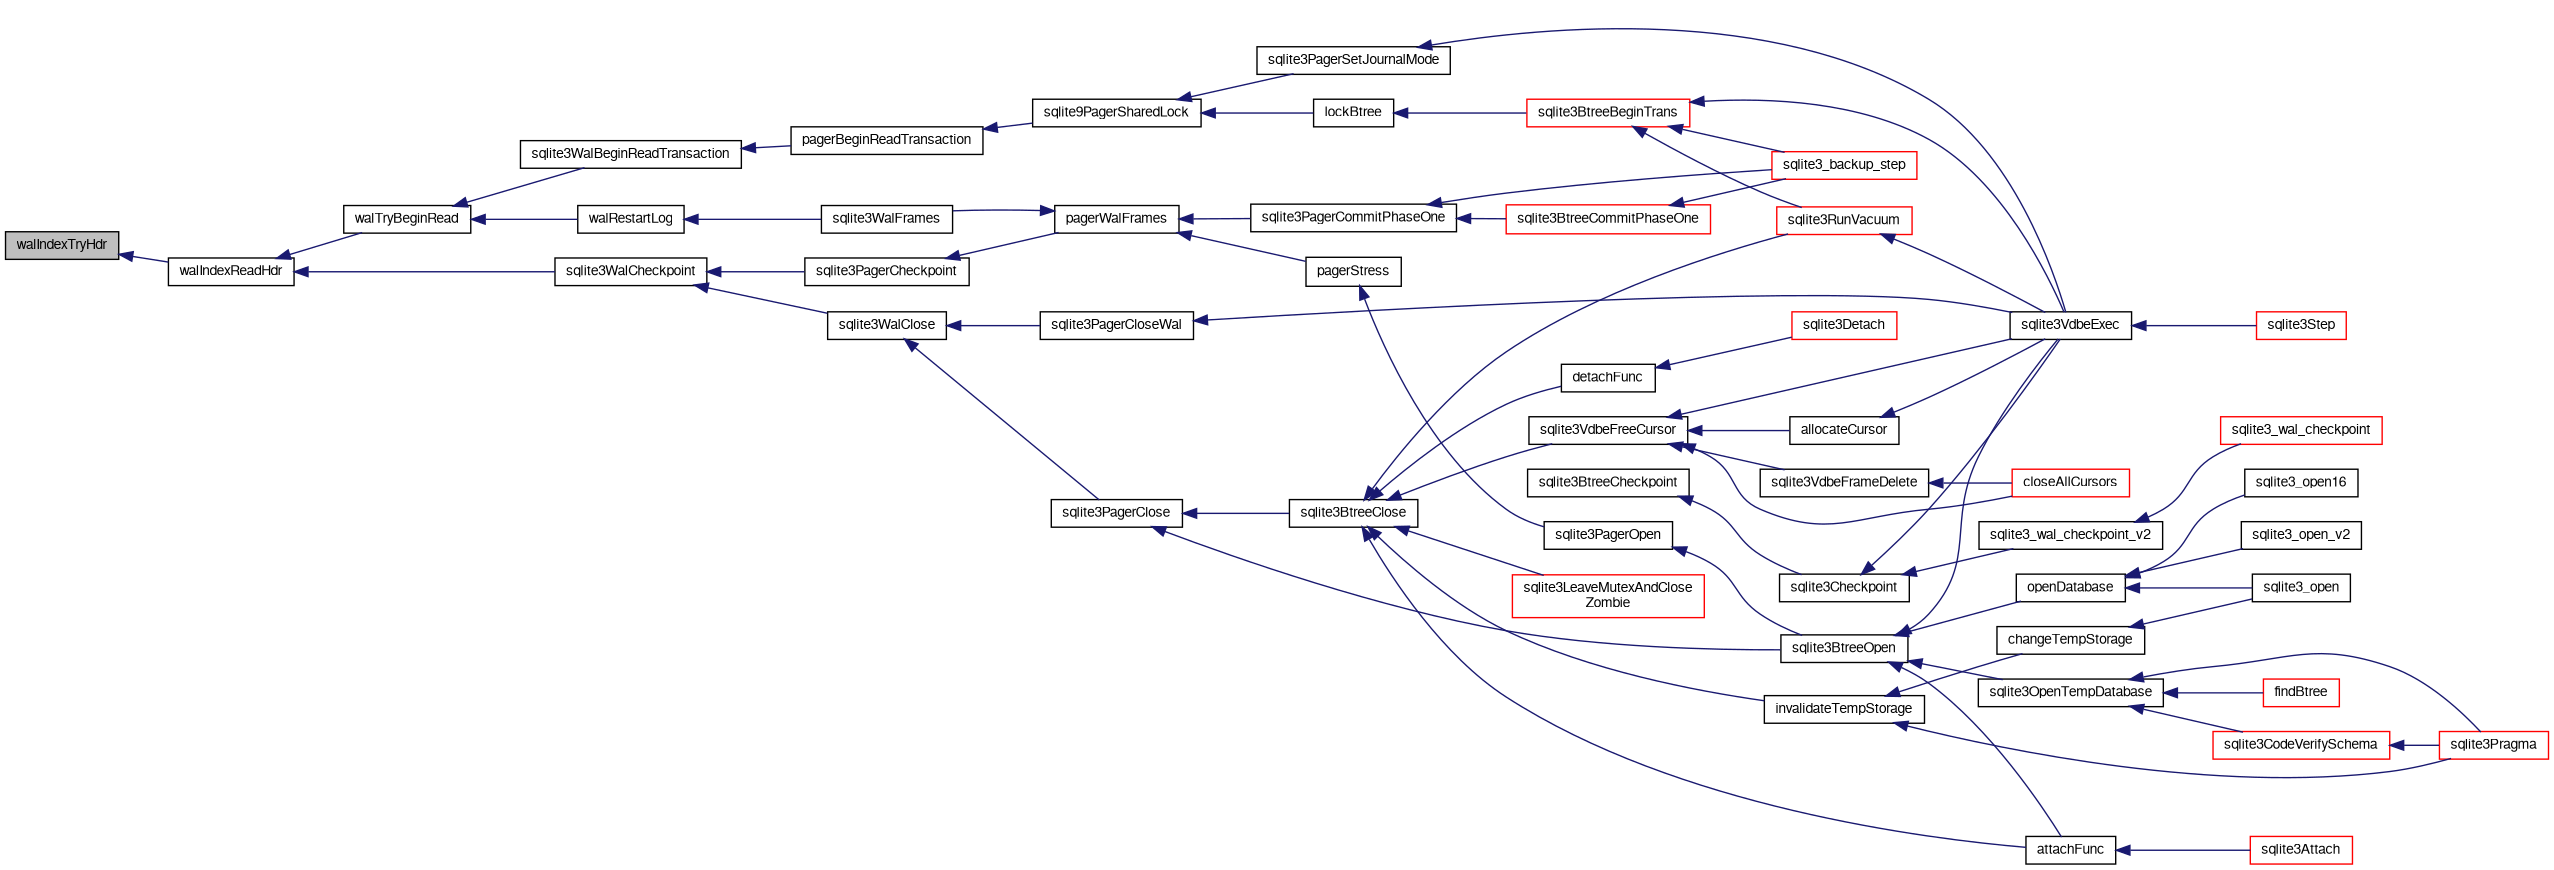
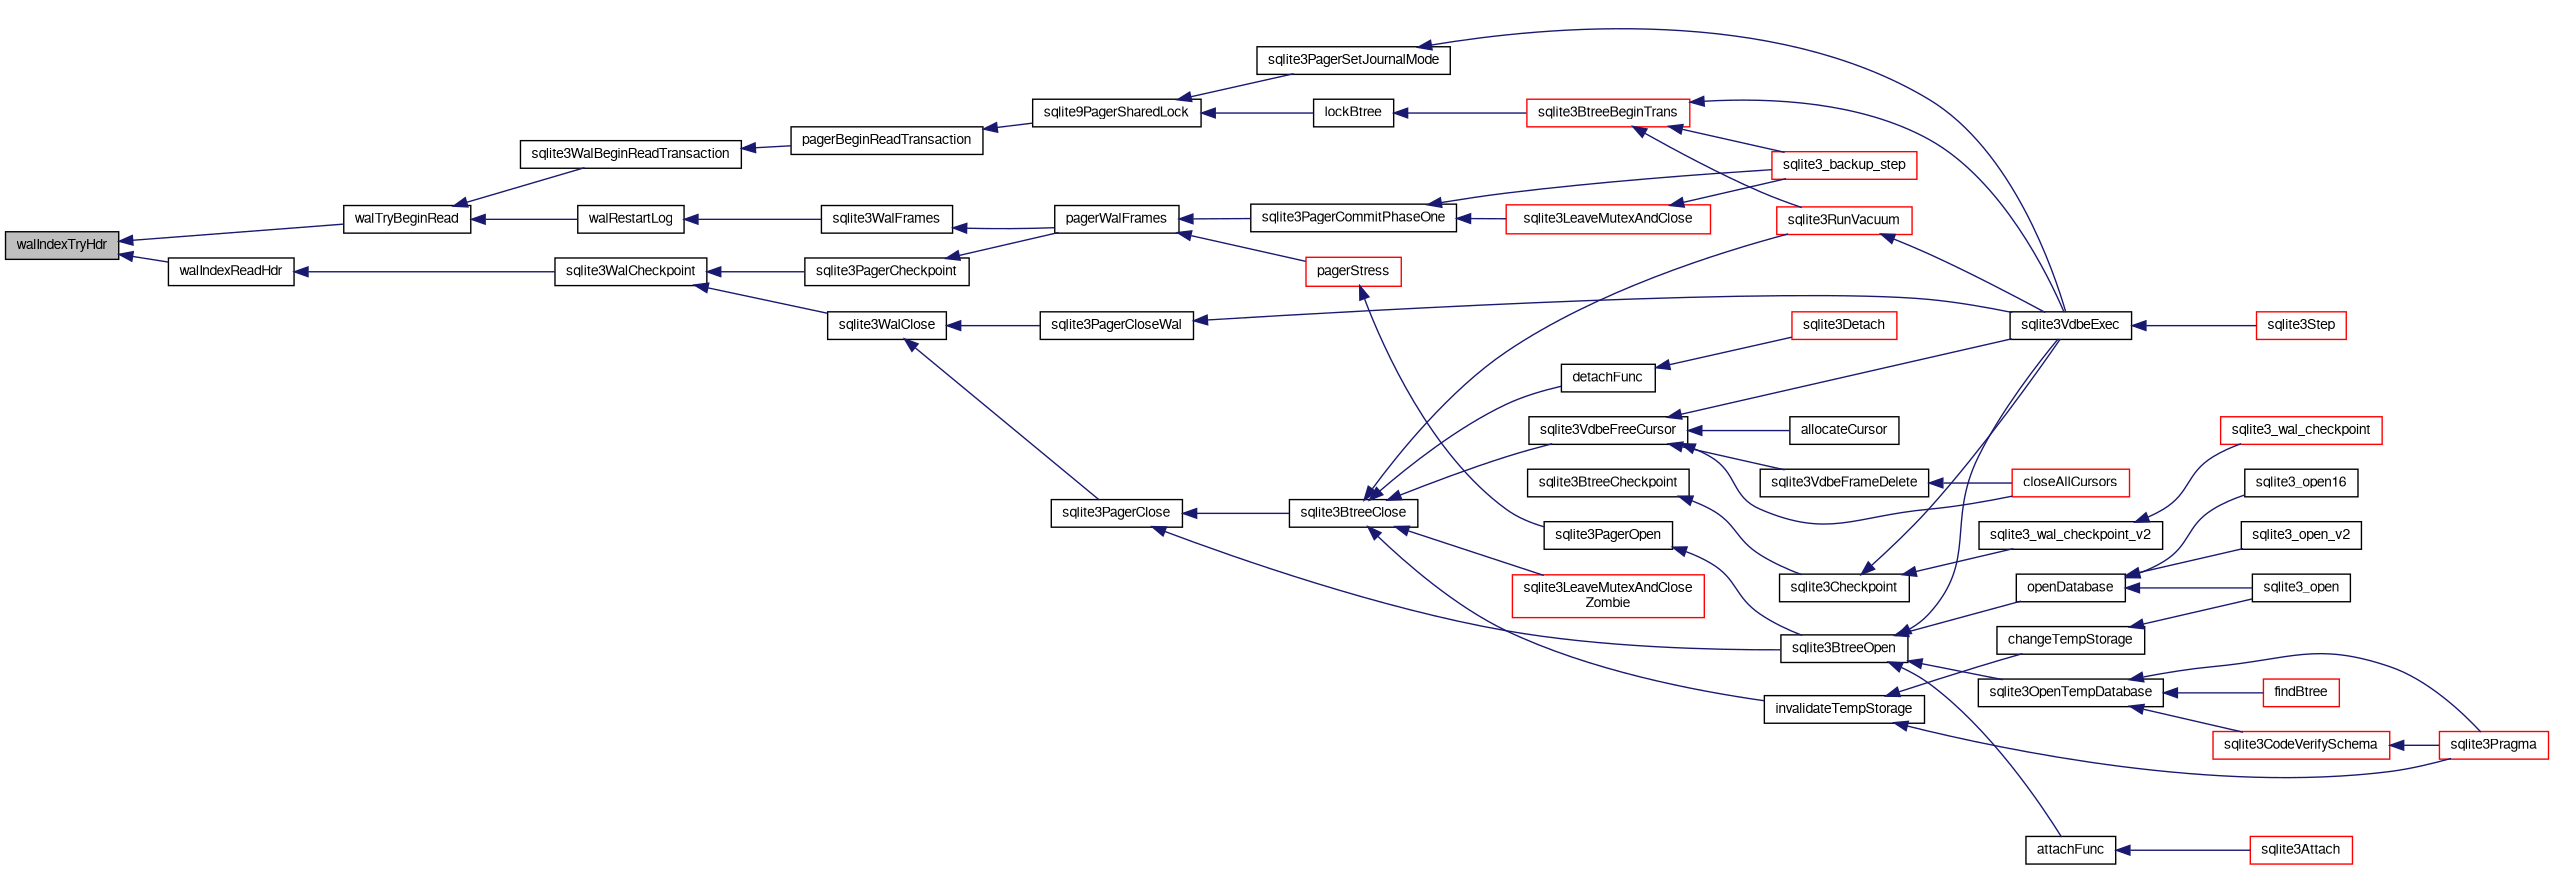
edge "sqlite3WalFrames" -> "pagerWalFrames": reversed
node "sqlite3BtreeCommitPhaseOne": label "sqlite3BtreeCommitPhaseOne" -> "sqlite3LeaveMutexAndClose"
edge "walTryBeginRead" -> "walIndexReadHdr": now "walTryBeginRead" -> "walIndexTryHdr"
node "pagerStress": color black -> red
edge "sqlite3VdbeExec" -> "allocateCursor": removed
edge "attachFunc" -> "sqlite3BtreeClose": removed
